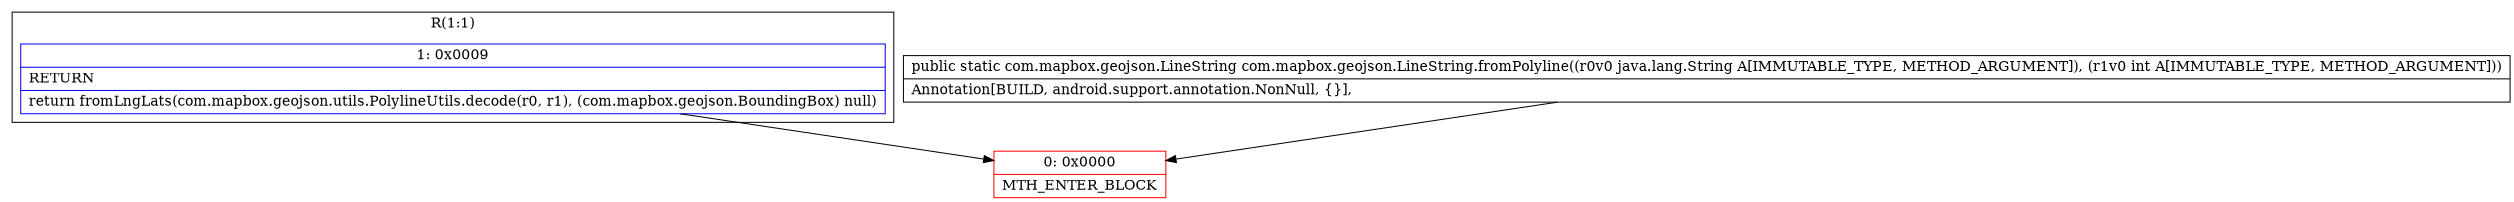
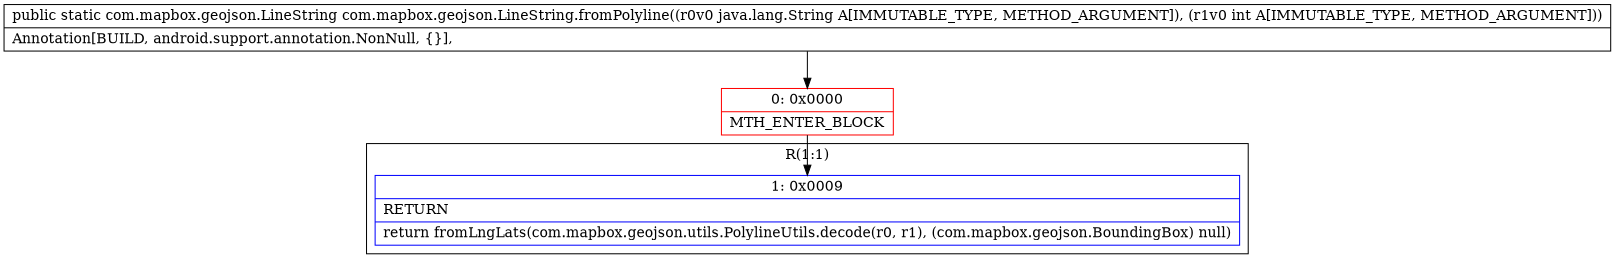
edge "1: 0x0009" -> "0: 0x0000": reversed
